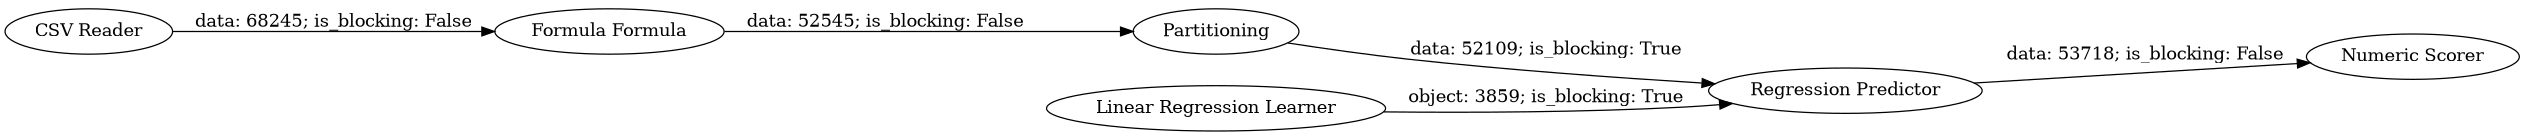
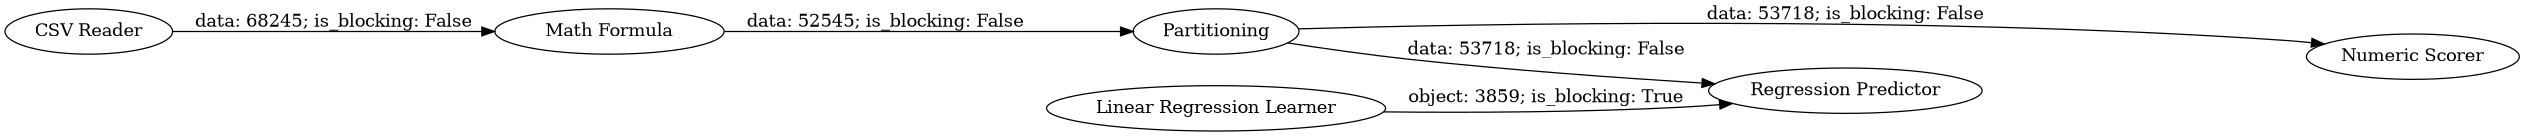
node "Formula Formula": label "Formula Formula" -> "Math Formula"
edge "Partitioning" -> "Regression Predictor": label "data: 52109; is_blocking: True" -> "data: 53718; is_blocking: False"
edge "Regression Predictor" -> "Numeric Scorer": now "Partitioning" -> "Numeric Scorer"
